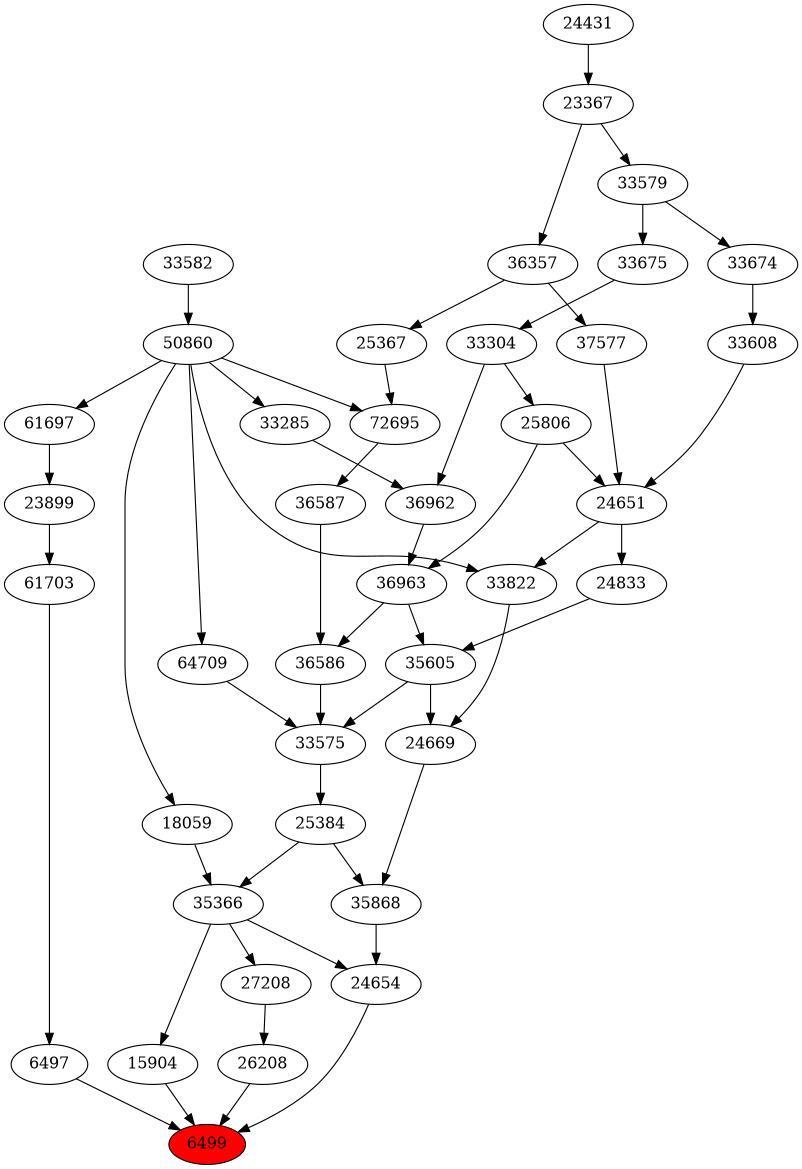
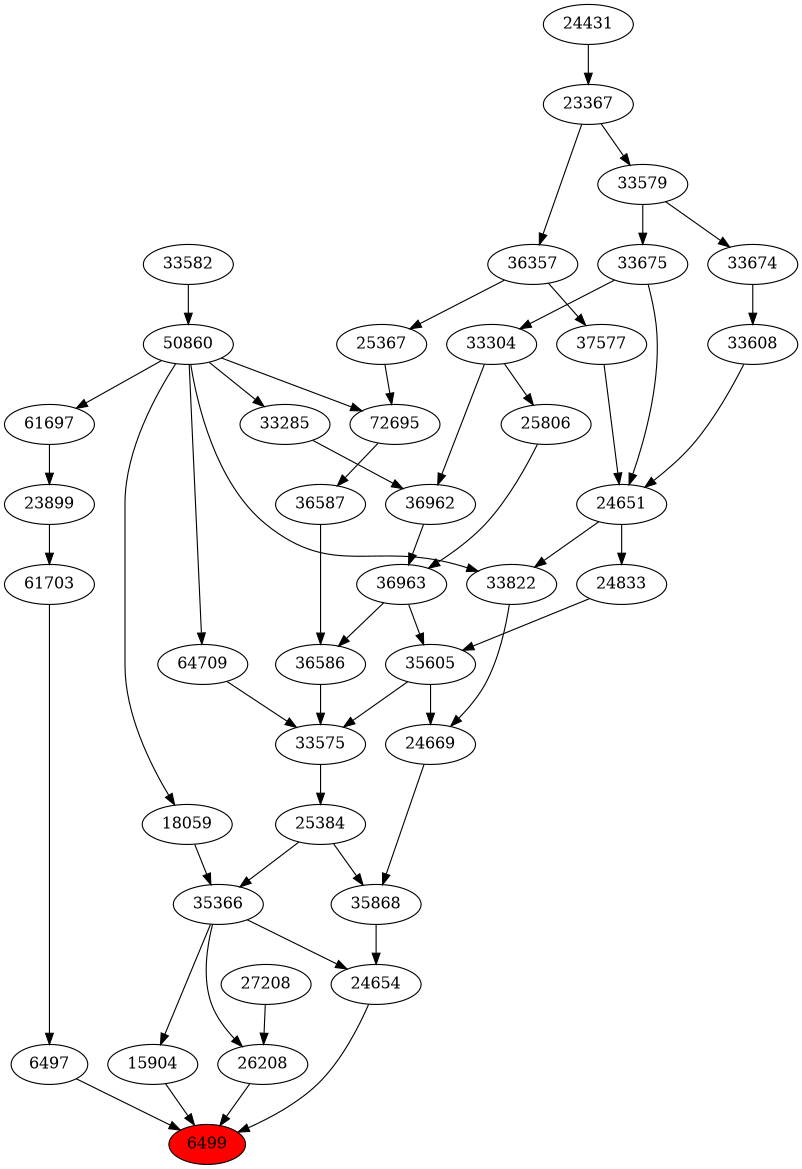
edge "25806" -> "24651": now "33675" -> "24651"
edge "35366" -> "27208": now "35366" -> "26208"
